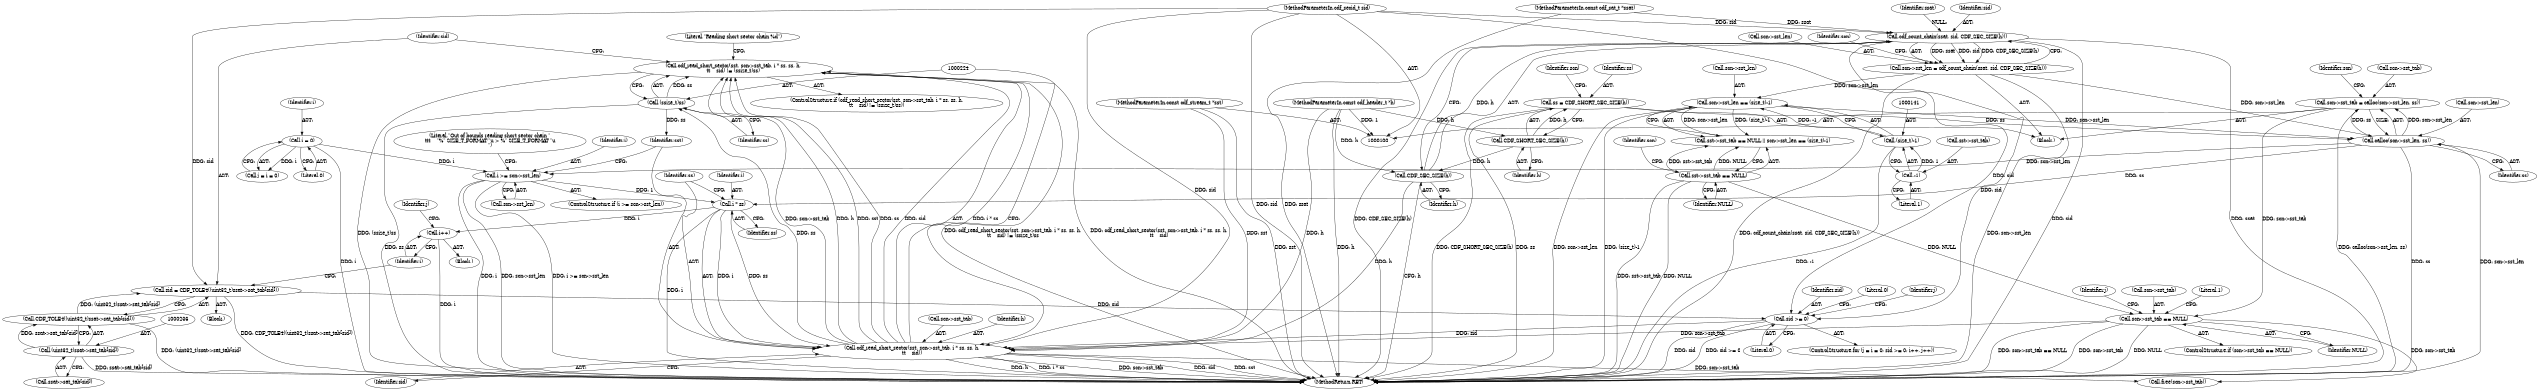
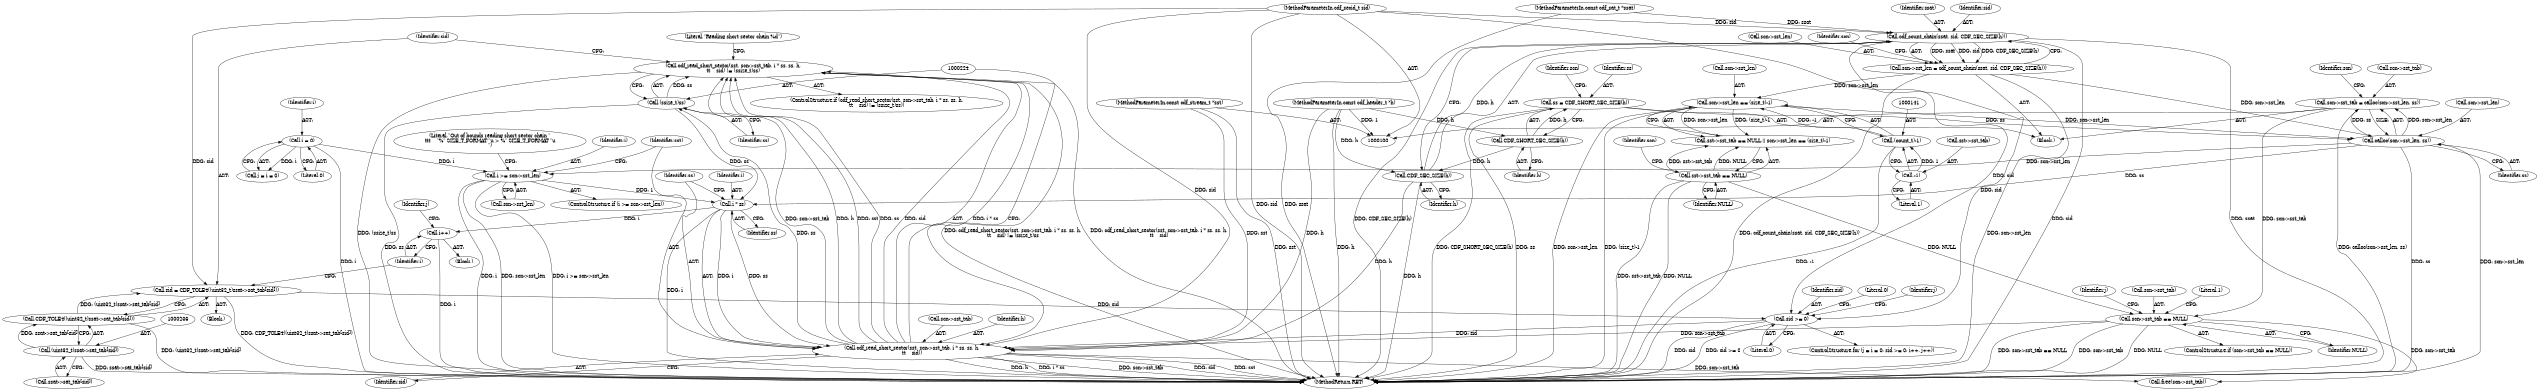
edge "(Identifier,ssat)" -> "(Call,cdf_count_chain(ssat, sid, CDF_SEC_SIZE(h)))": label "NULL: " -> "AST: "
edge "(Call,(ssize_t)ss)" -> "(Identifier,sst)": now "(Call,(ssize_t)ss)" -> "(Call,i * ss)"
node "(Call,(size_t)-1)": label "(Call,(size_t)-1)" -> "(Call,(count_t)-1)"
edge "(Call,CDF_SEC_SIZE(h))" -> "(MethodReturn,RET)": label "CFG: h" -> "DDG: h"
